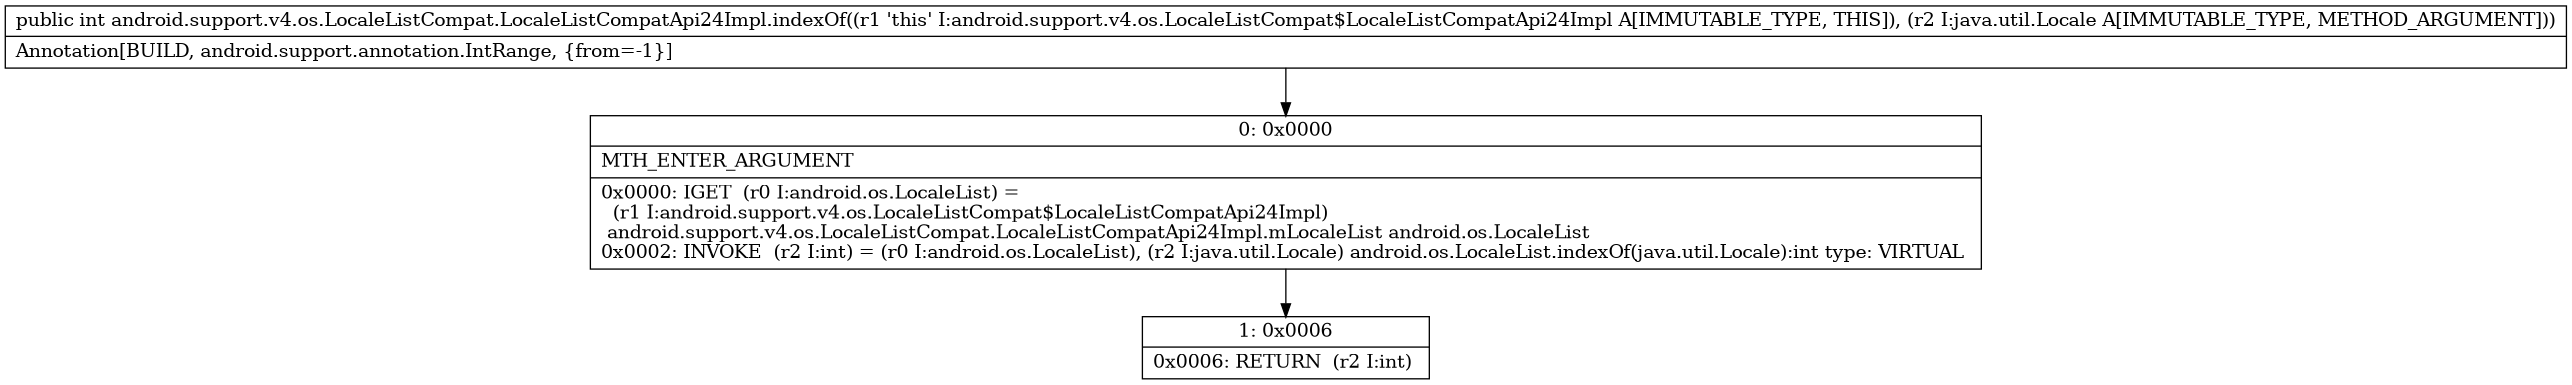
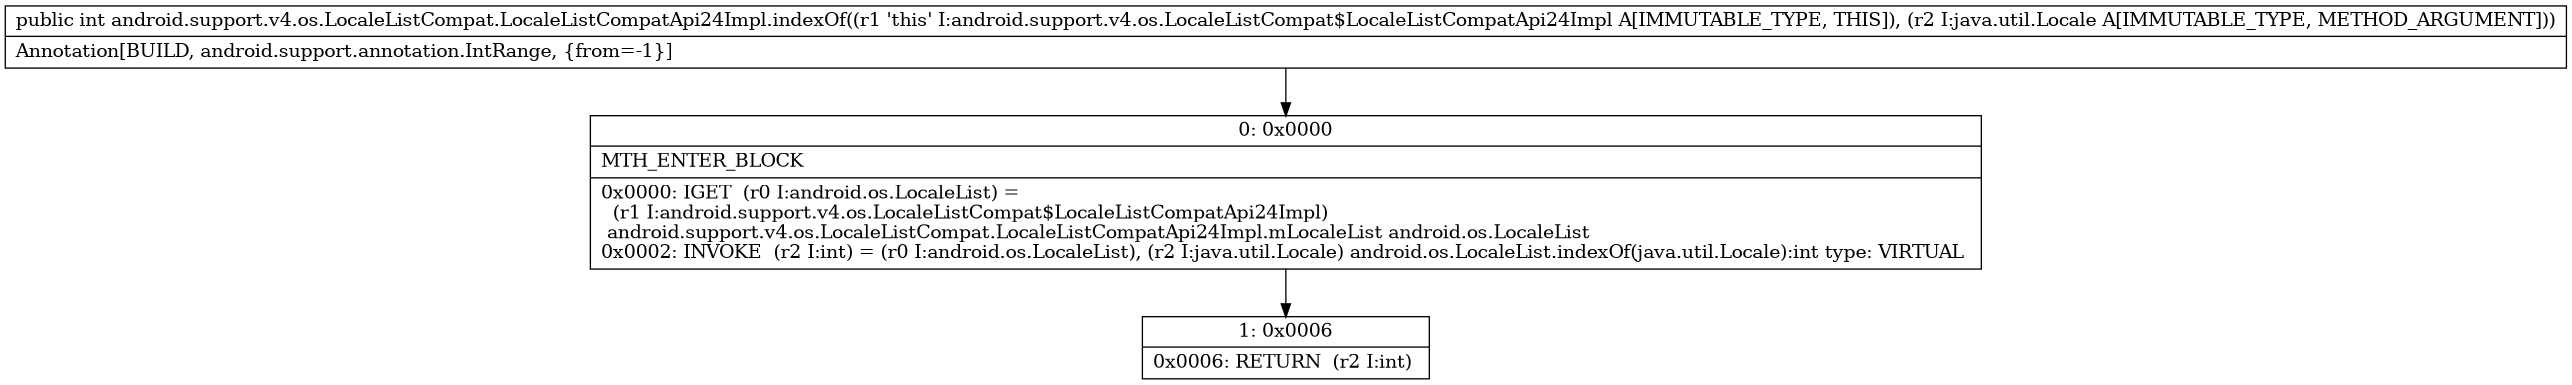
node "0: 0x0000": text "MTH_ENTER_ARGUMENT" -> "MTH_ENTER_BLOCK"
